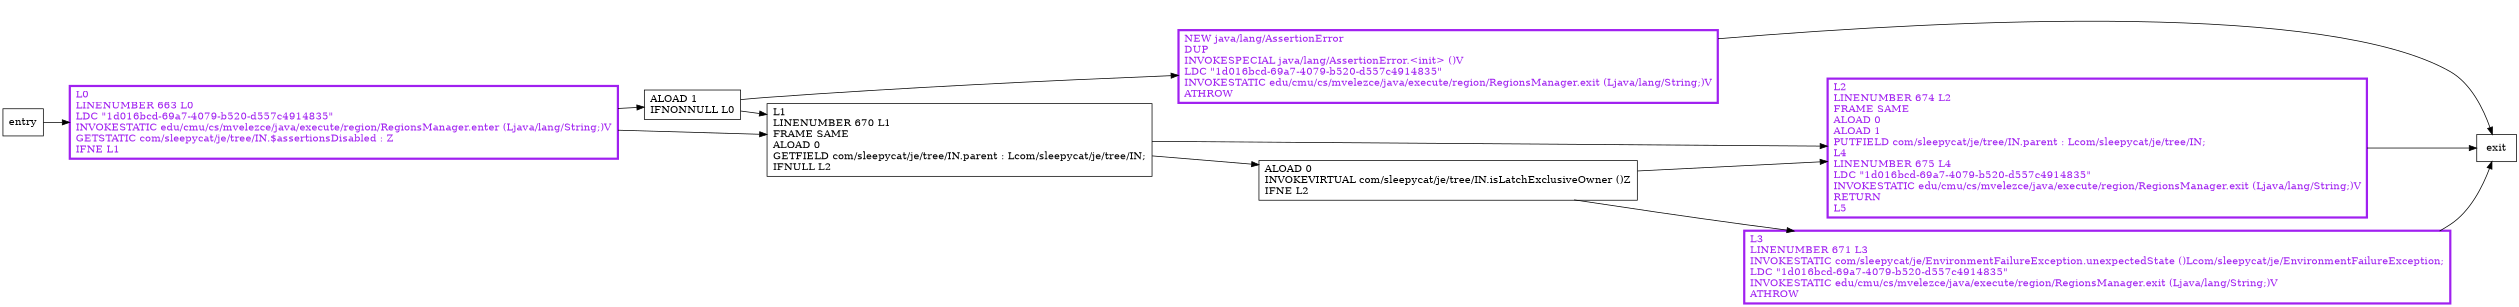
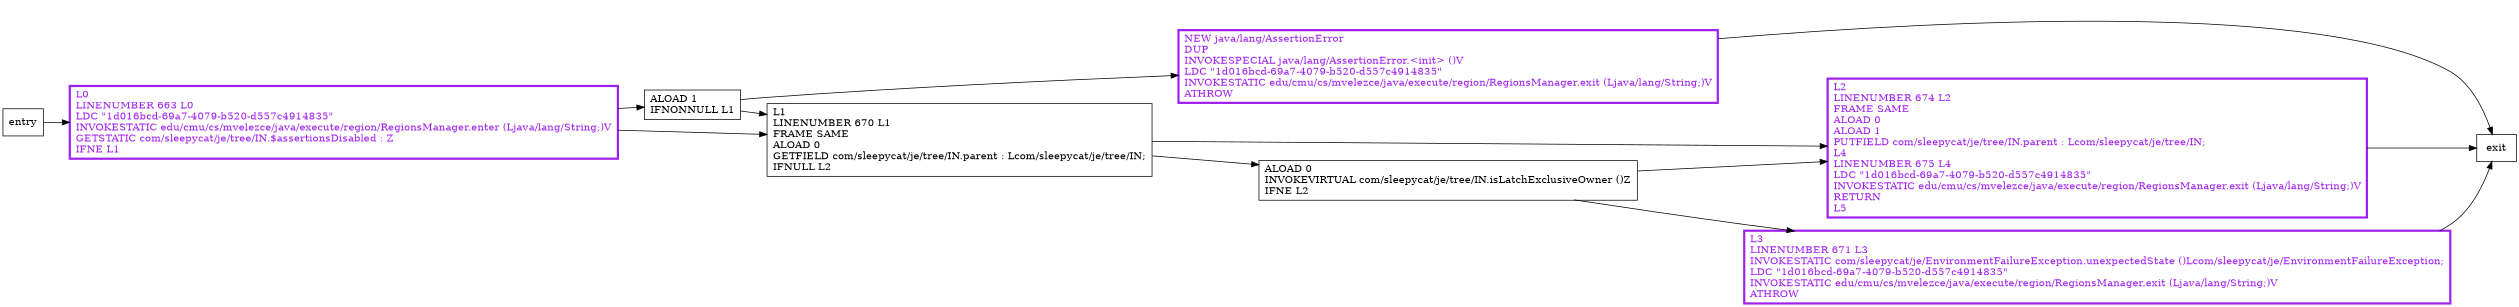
node "ALOAD 1 IFNONNULL L0": label "ALOAD 1 IFNONNULL L0" -> "ALOAD 1 IFNONNULL L1"
